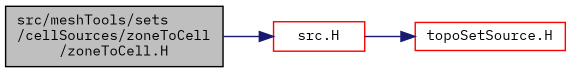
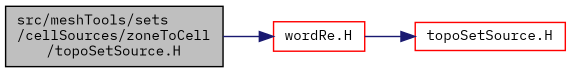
node "src/meshTools/sets /cellSources/zoneToCell /zoneToCell.H": label "src/meshTools/sets /cellSources/zoneToCell /zoneToCell.H" -> "src/meshTools/sets /cellSources/zoneToCell /topoSetSource.H"
node "src.H": label "src.H" -> "wordRe.H"
